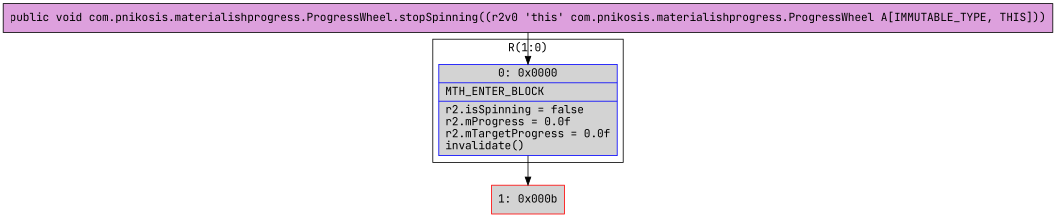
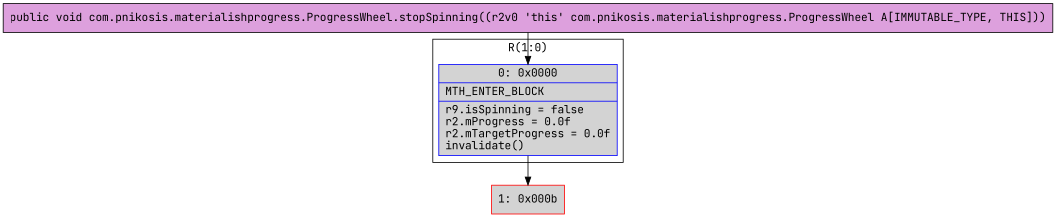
node "0: 0x0000": text "r2.isSpinning = false" -> "r9.isSpinning = false"
